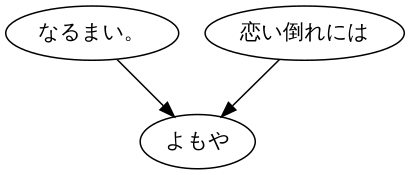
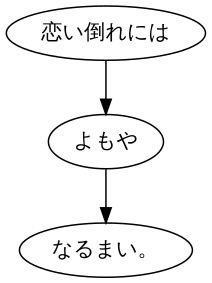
edge "なるまい。" -> "よもや": reversed
